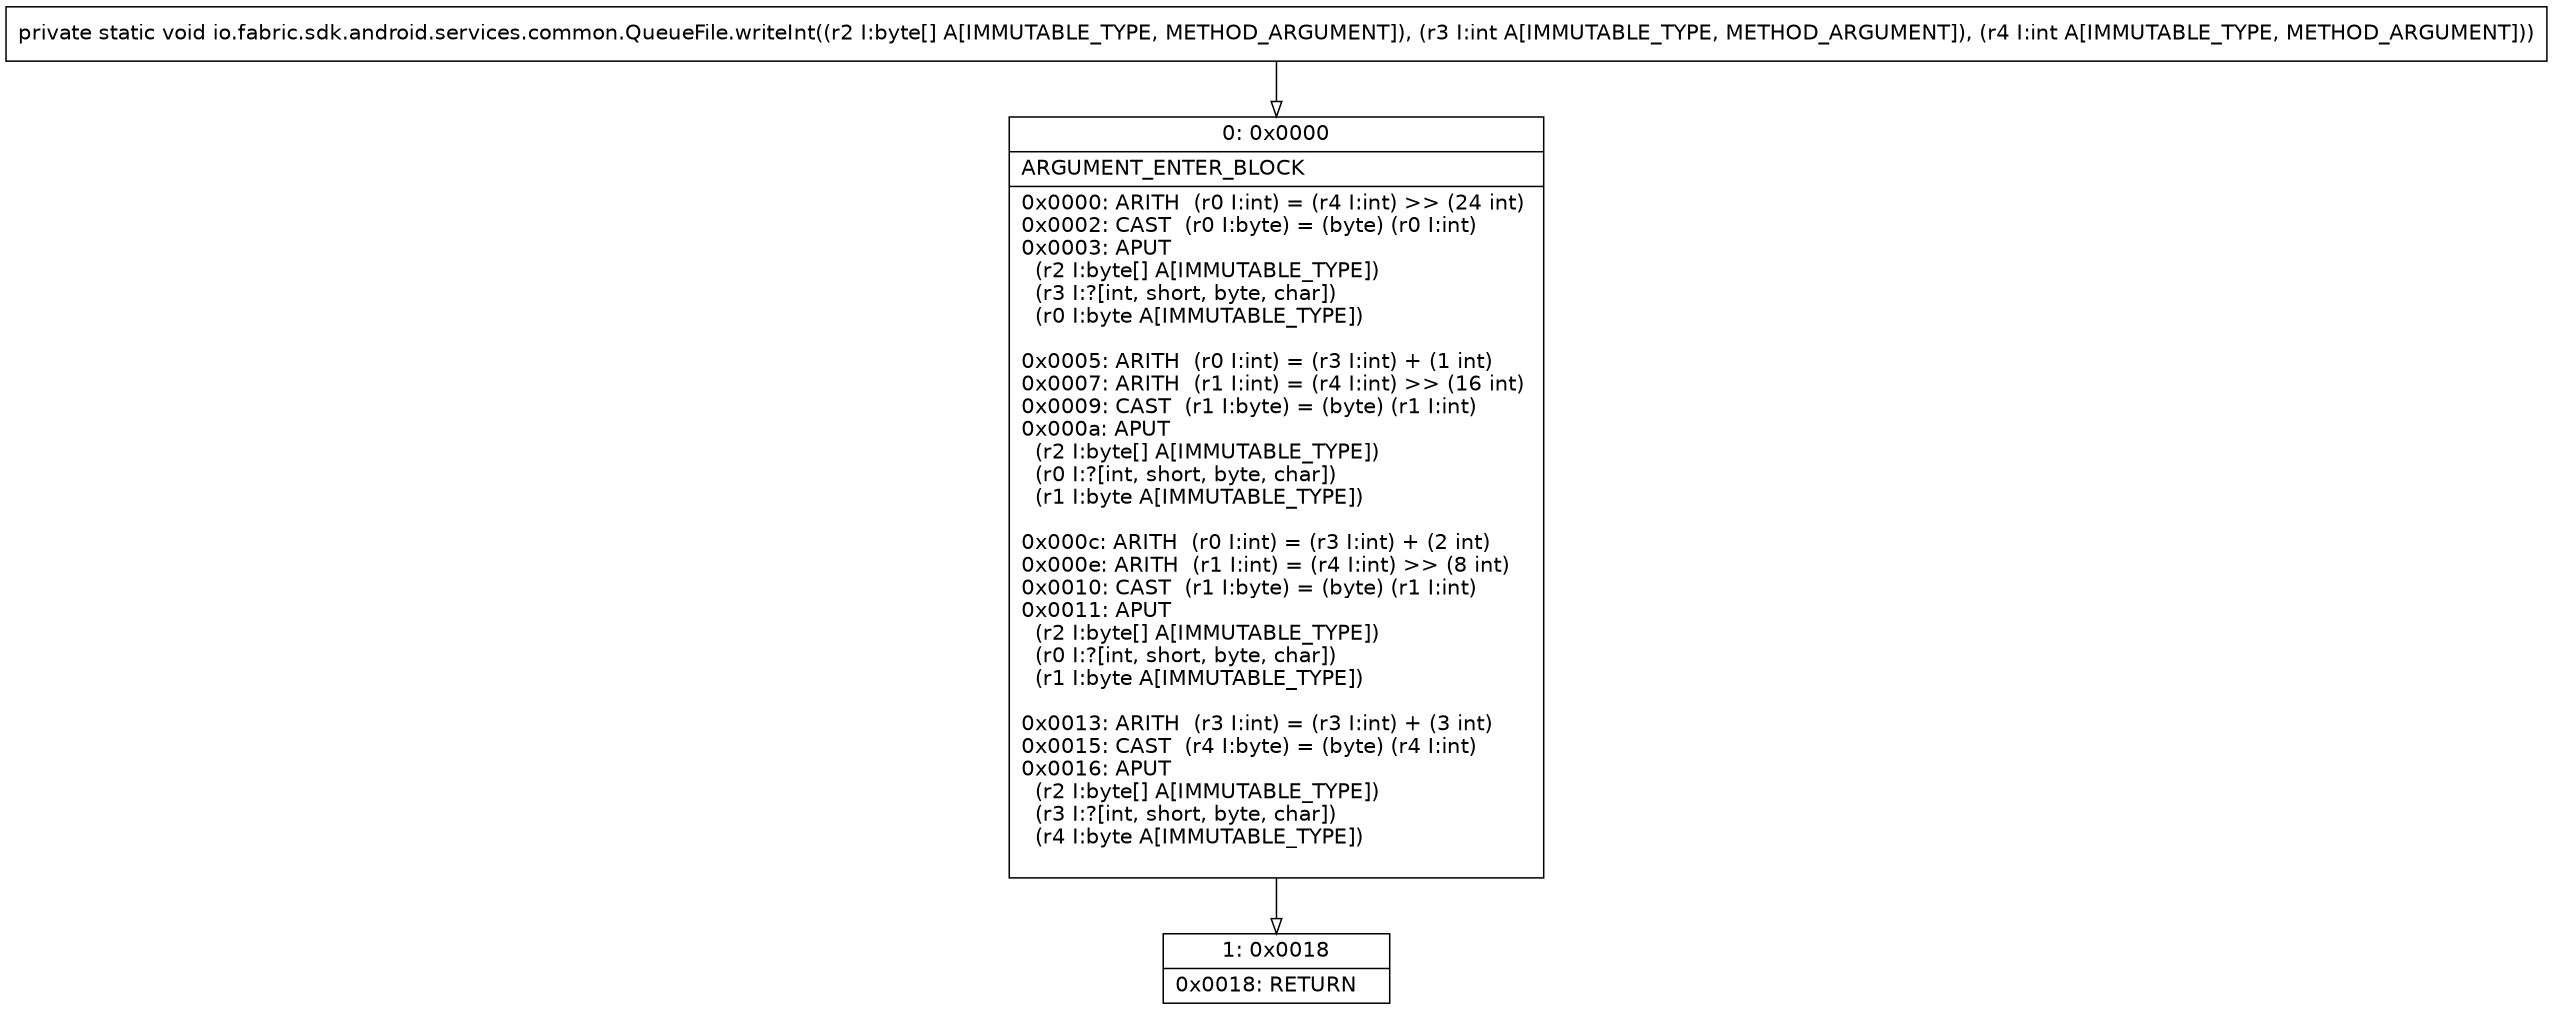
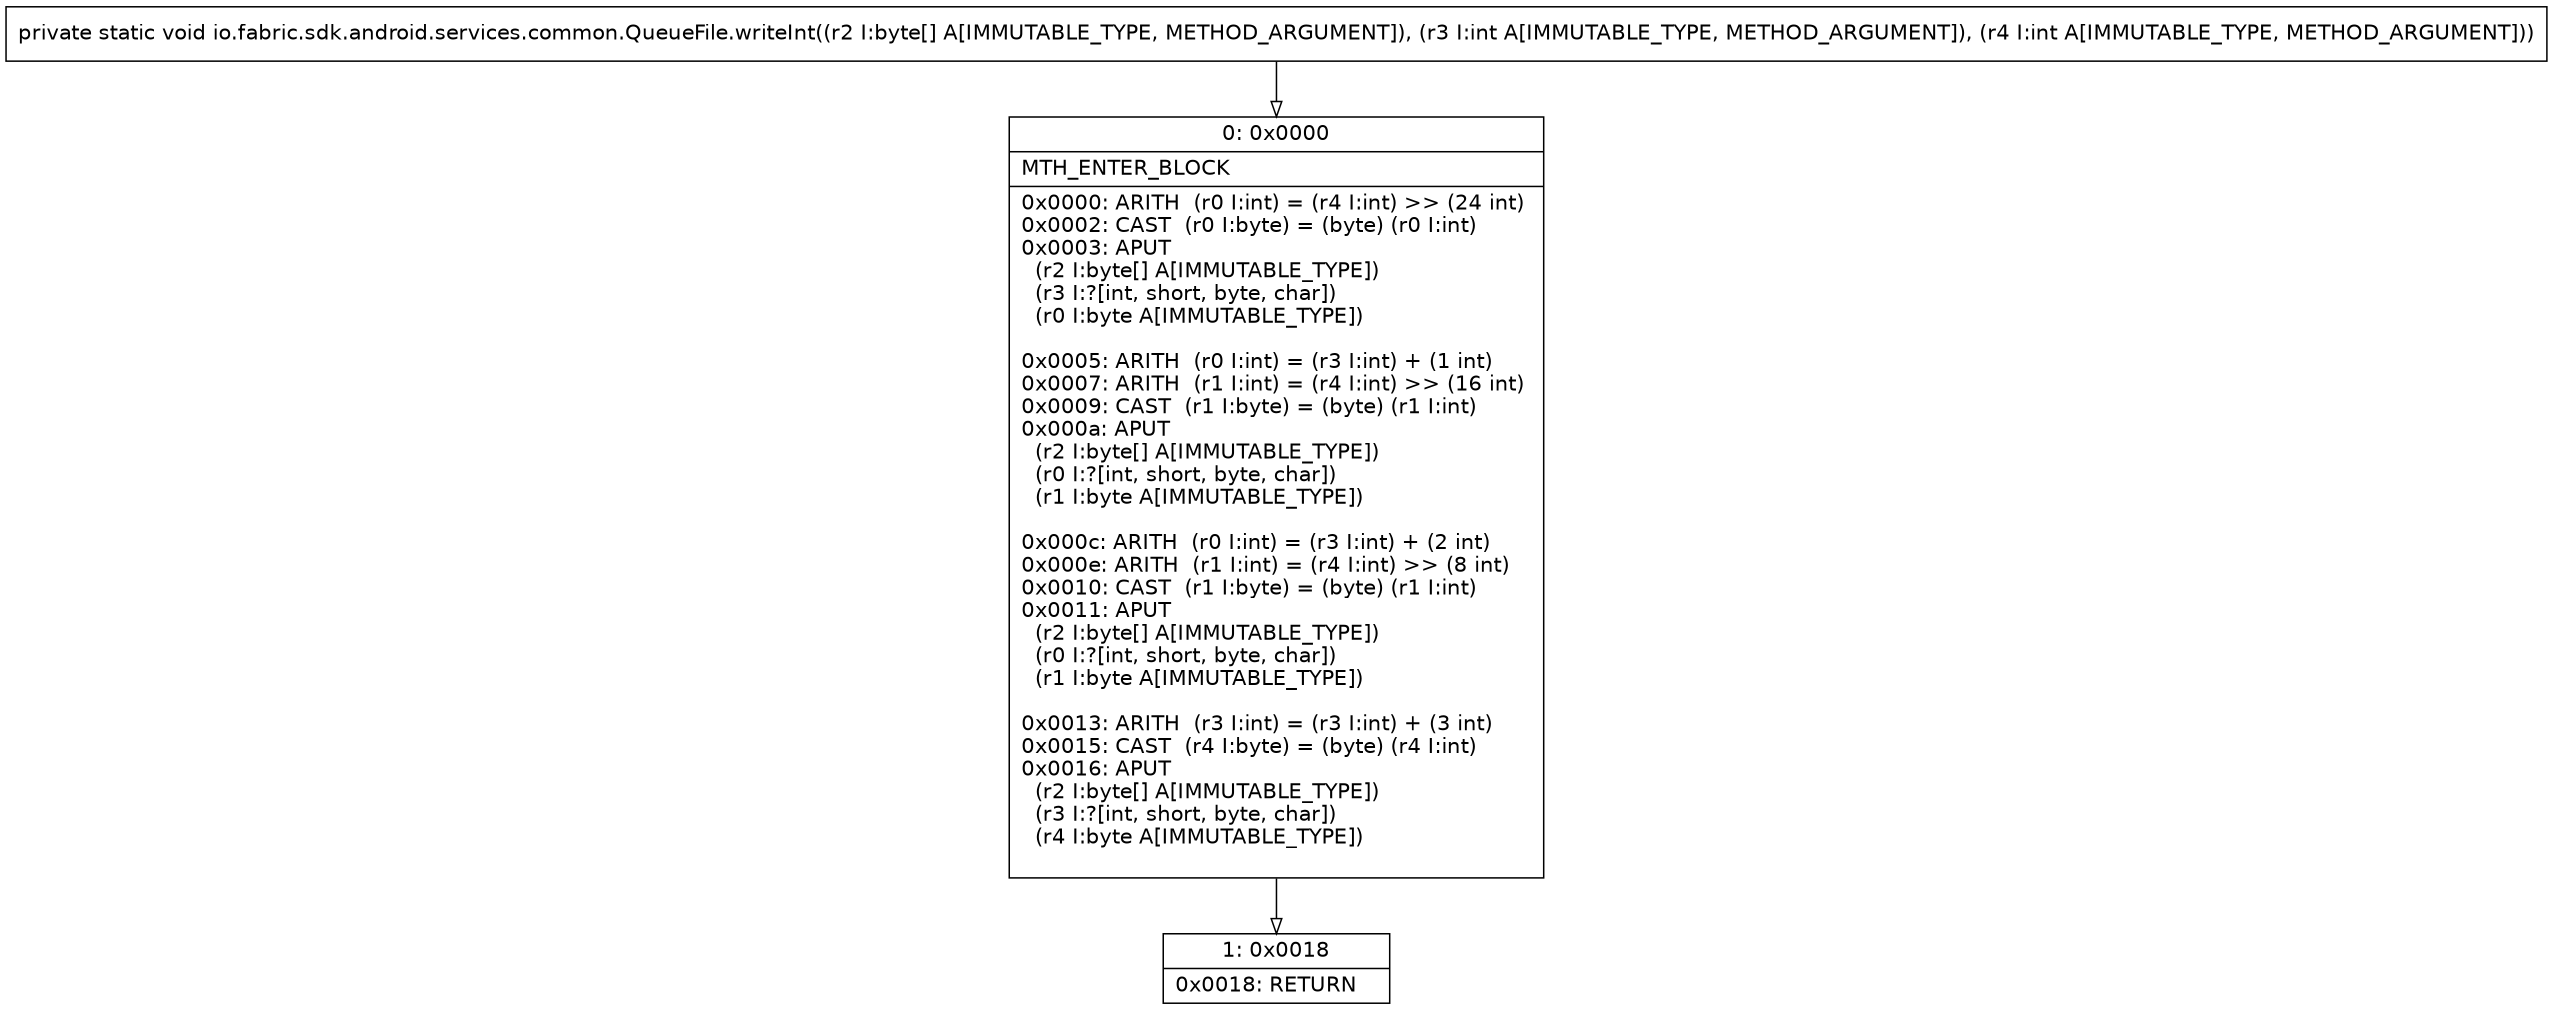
node "0: 0x0000": text "ARGUMENT_ENTER_BLOCK" -> "MTH_ENTER_BLOCK"
